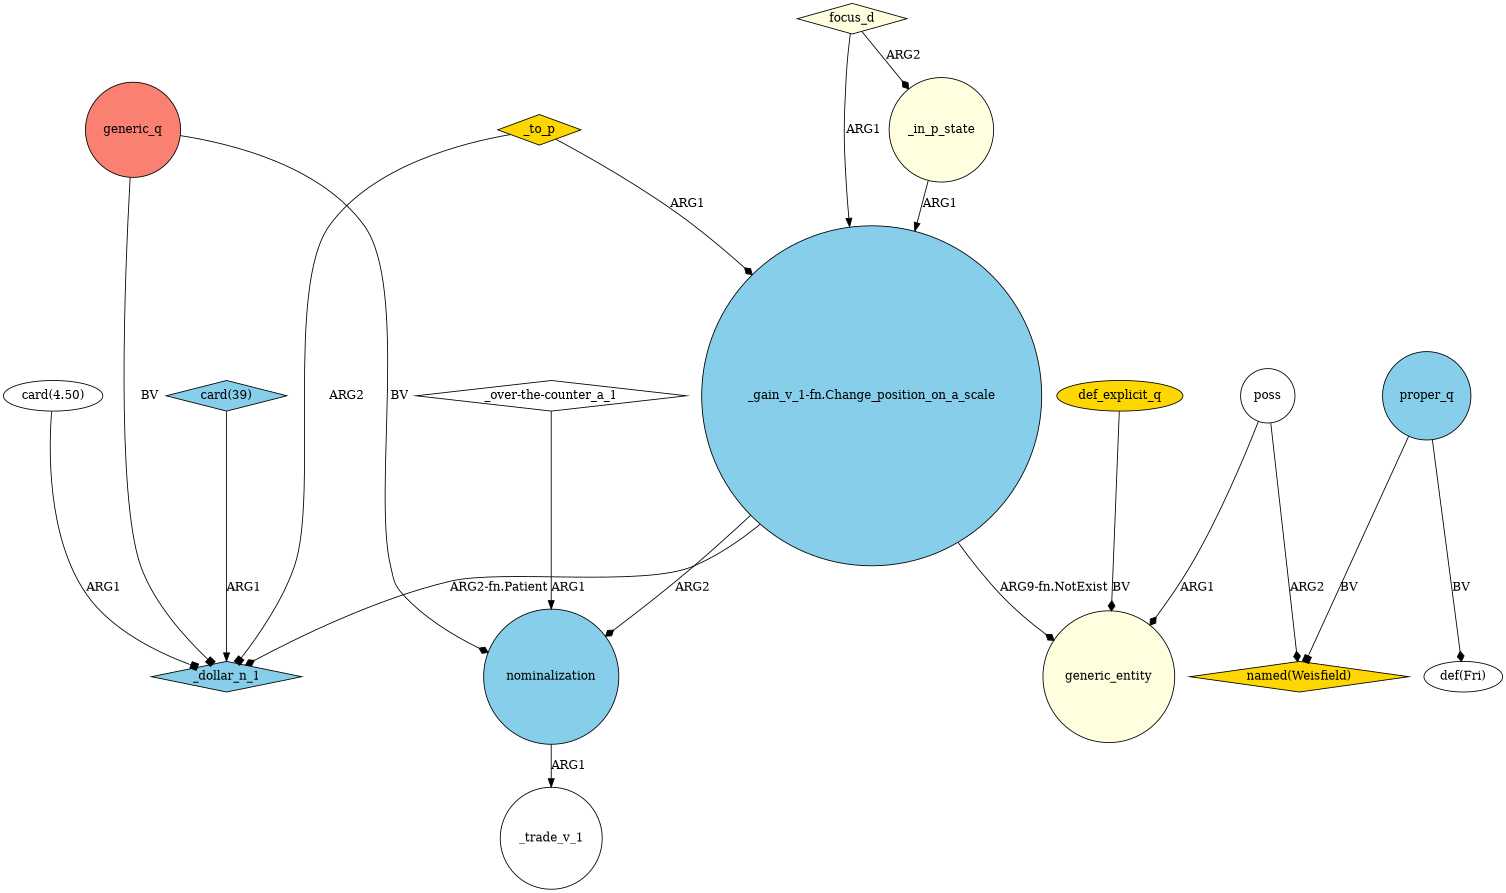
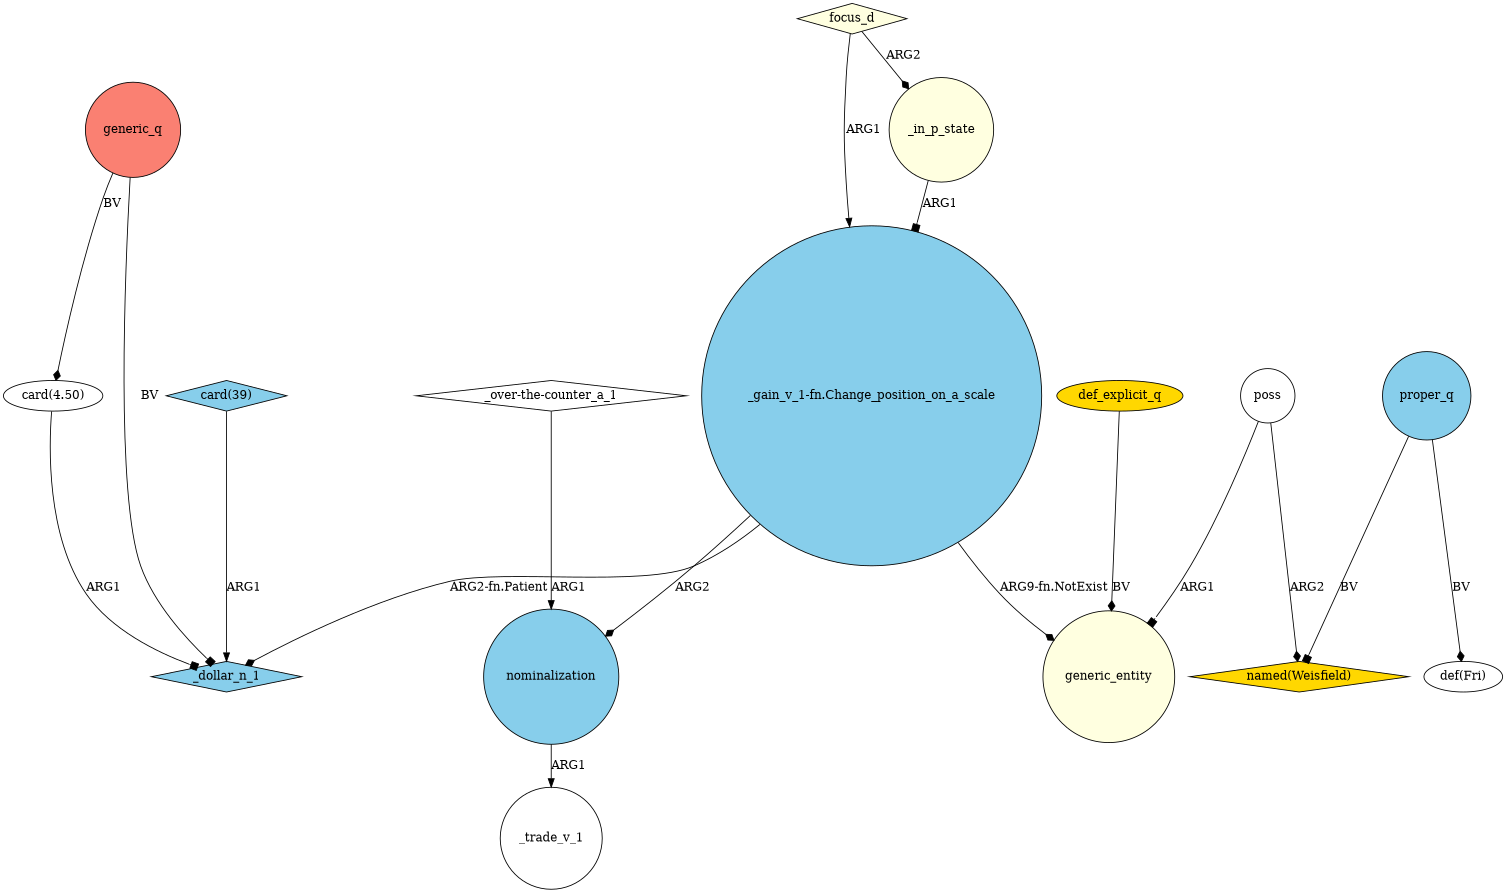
node "_to_p": removed
edge "_in_p_state" -> "_gain_v_1-fn.Change_position_on_a_scale": arrowhead normal -> box
edge "generic_q" -> "nominalization": now "generic_q" -> "card(4.50)"
edge "poss" -> "generic_entity": arrowhead diamond -> box
